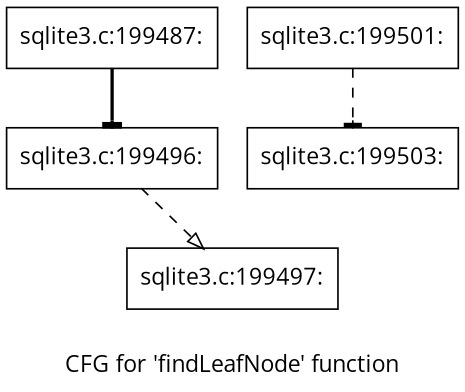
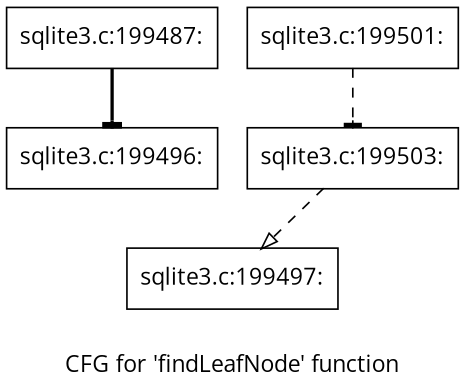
edge "sqlite3.c:199496:" -> "sqlite3.c:199497:": now "sqlite3.c:199503:" -> "sqlite3.c:199497:"
